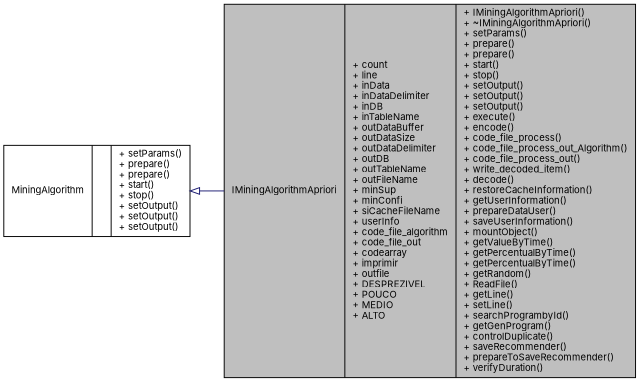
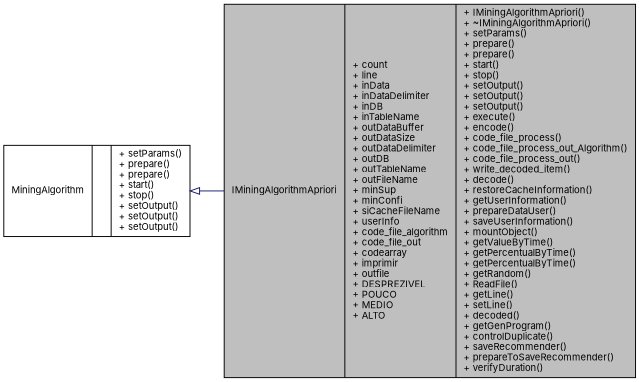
node "IMiningAlgorithmApriori": text "+ searchProgrambyId()" -> "+ decoded()"
